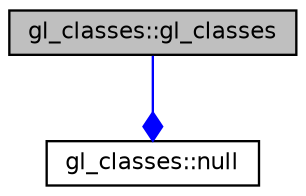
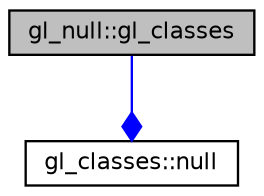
node "gl_classes::gl_classes": label "gl_classes::gl_classes" -> "gl_null::gl_classes"
